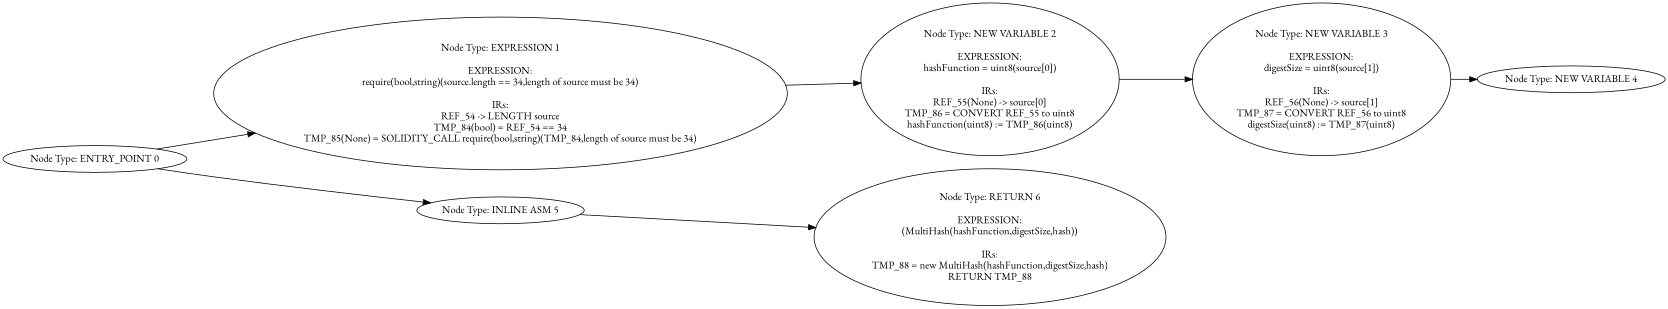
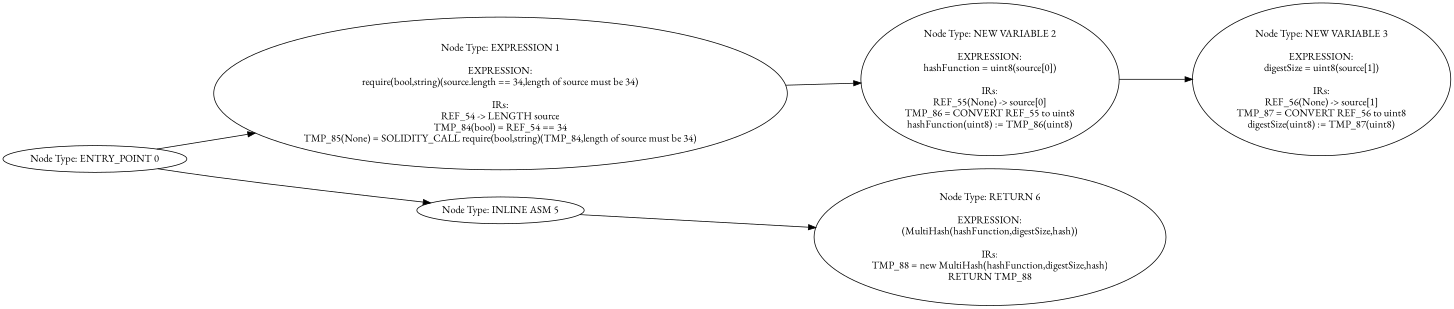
node "Node Type: NEW VARIABLE 4": removed
